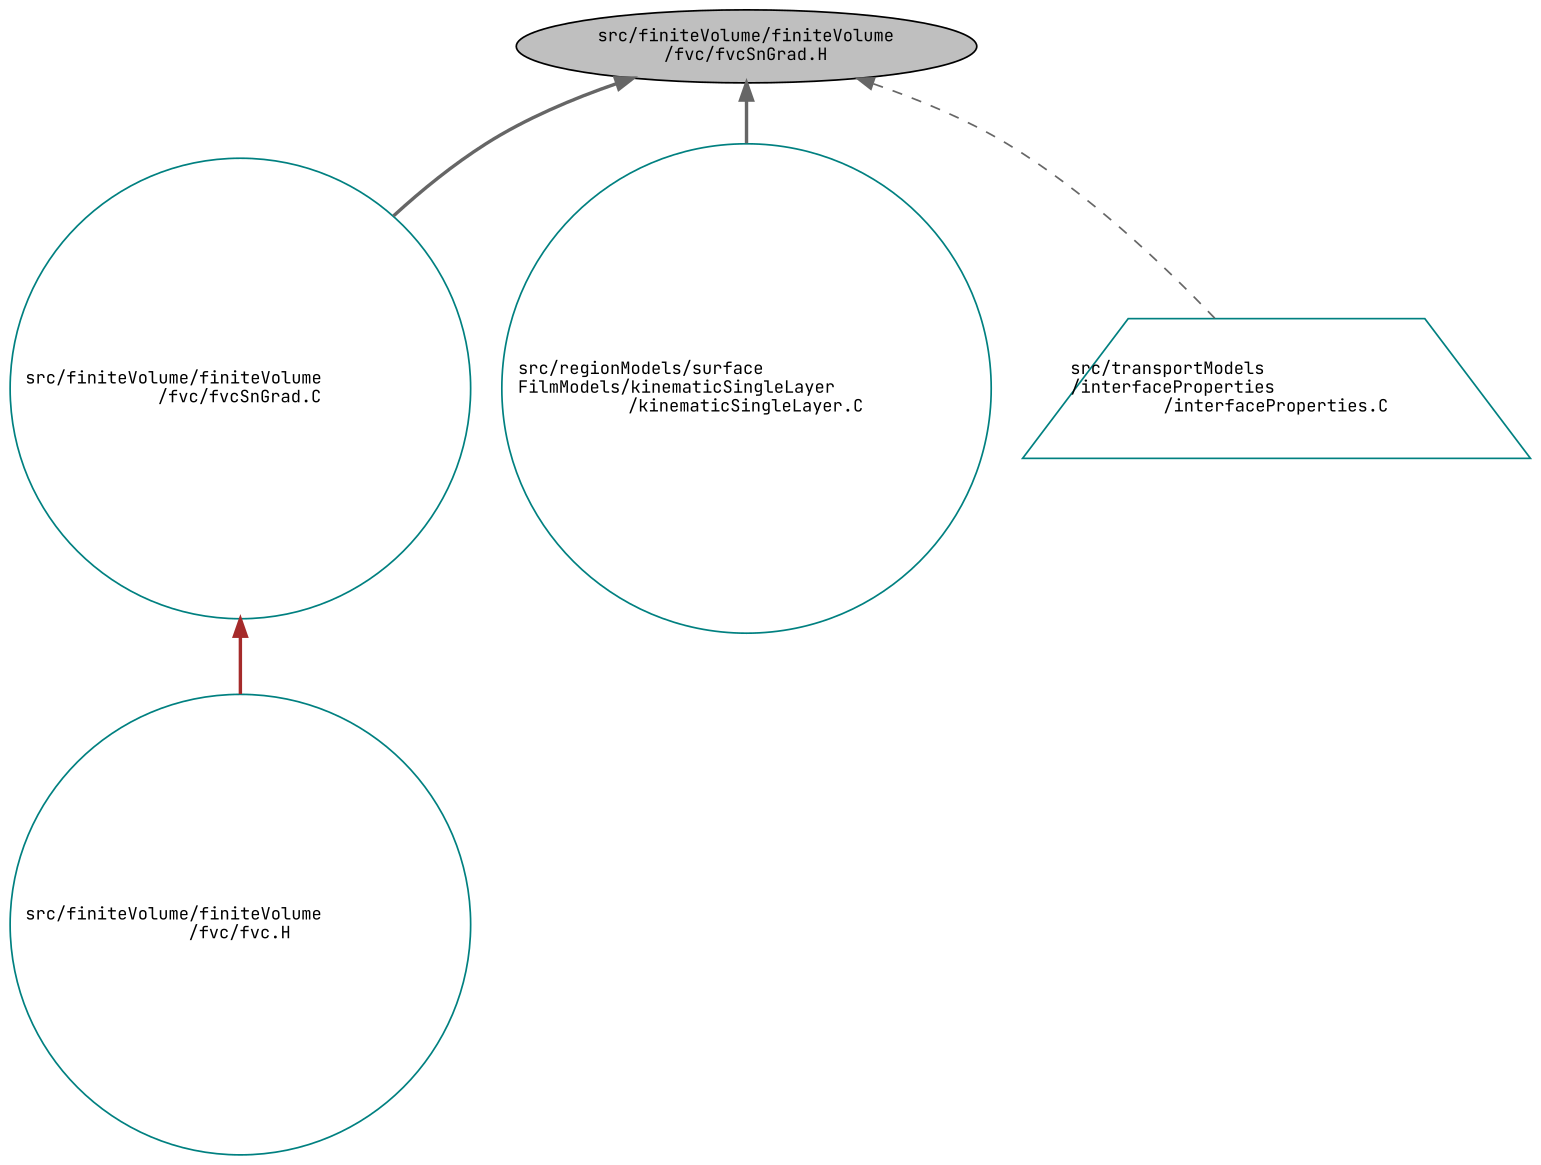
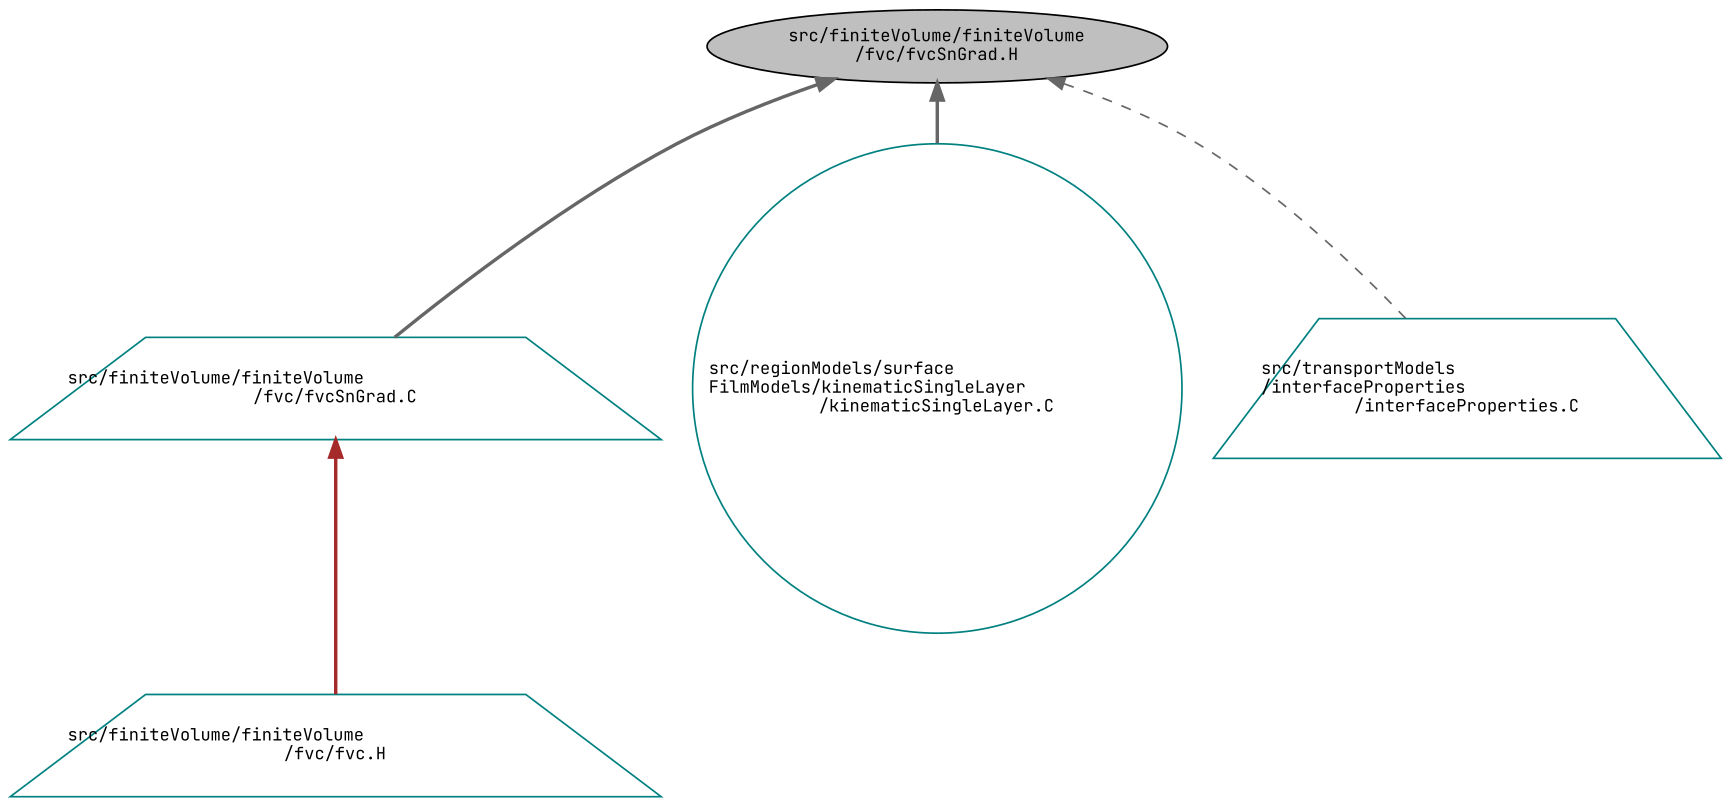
node "src/finiteVolume/finiteVolume /fvc/fvcSnGrad.C": shape circle -> trapezium
node "src/finiteVolume/finiteVolume /fvc/fvc.H": shape circle -> trapezium
